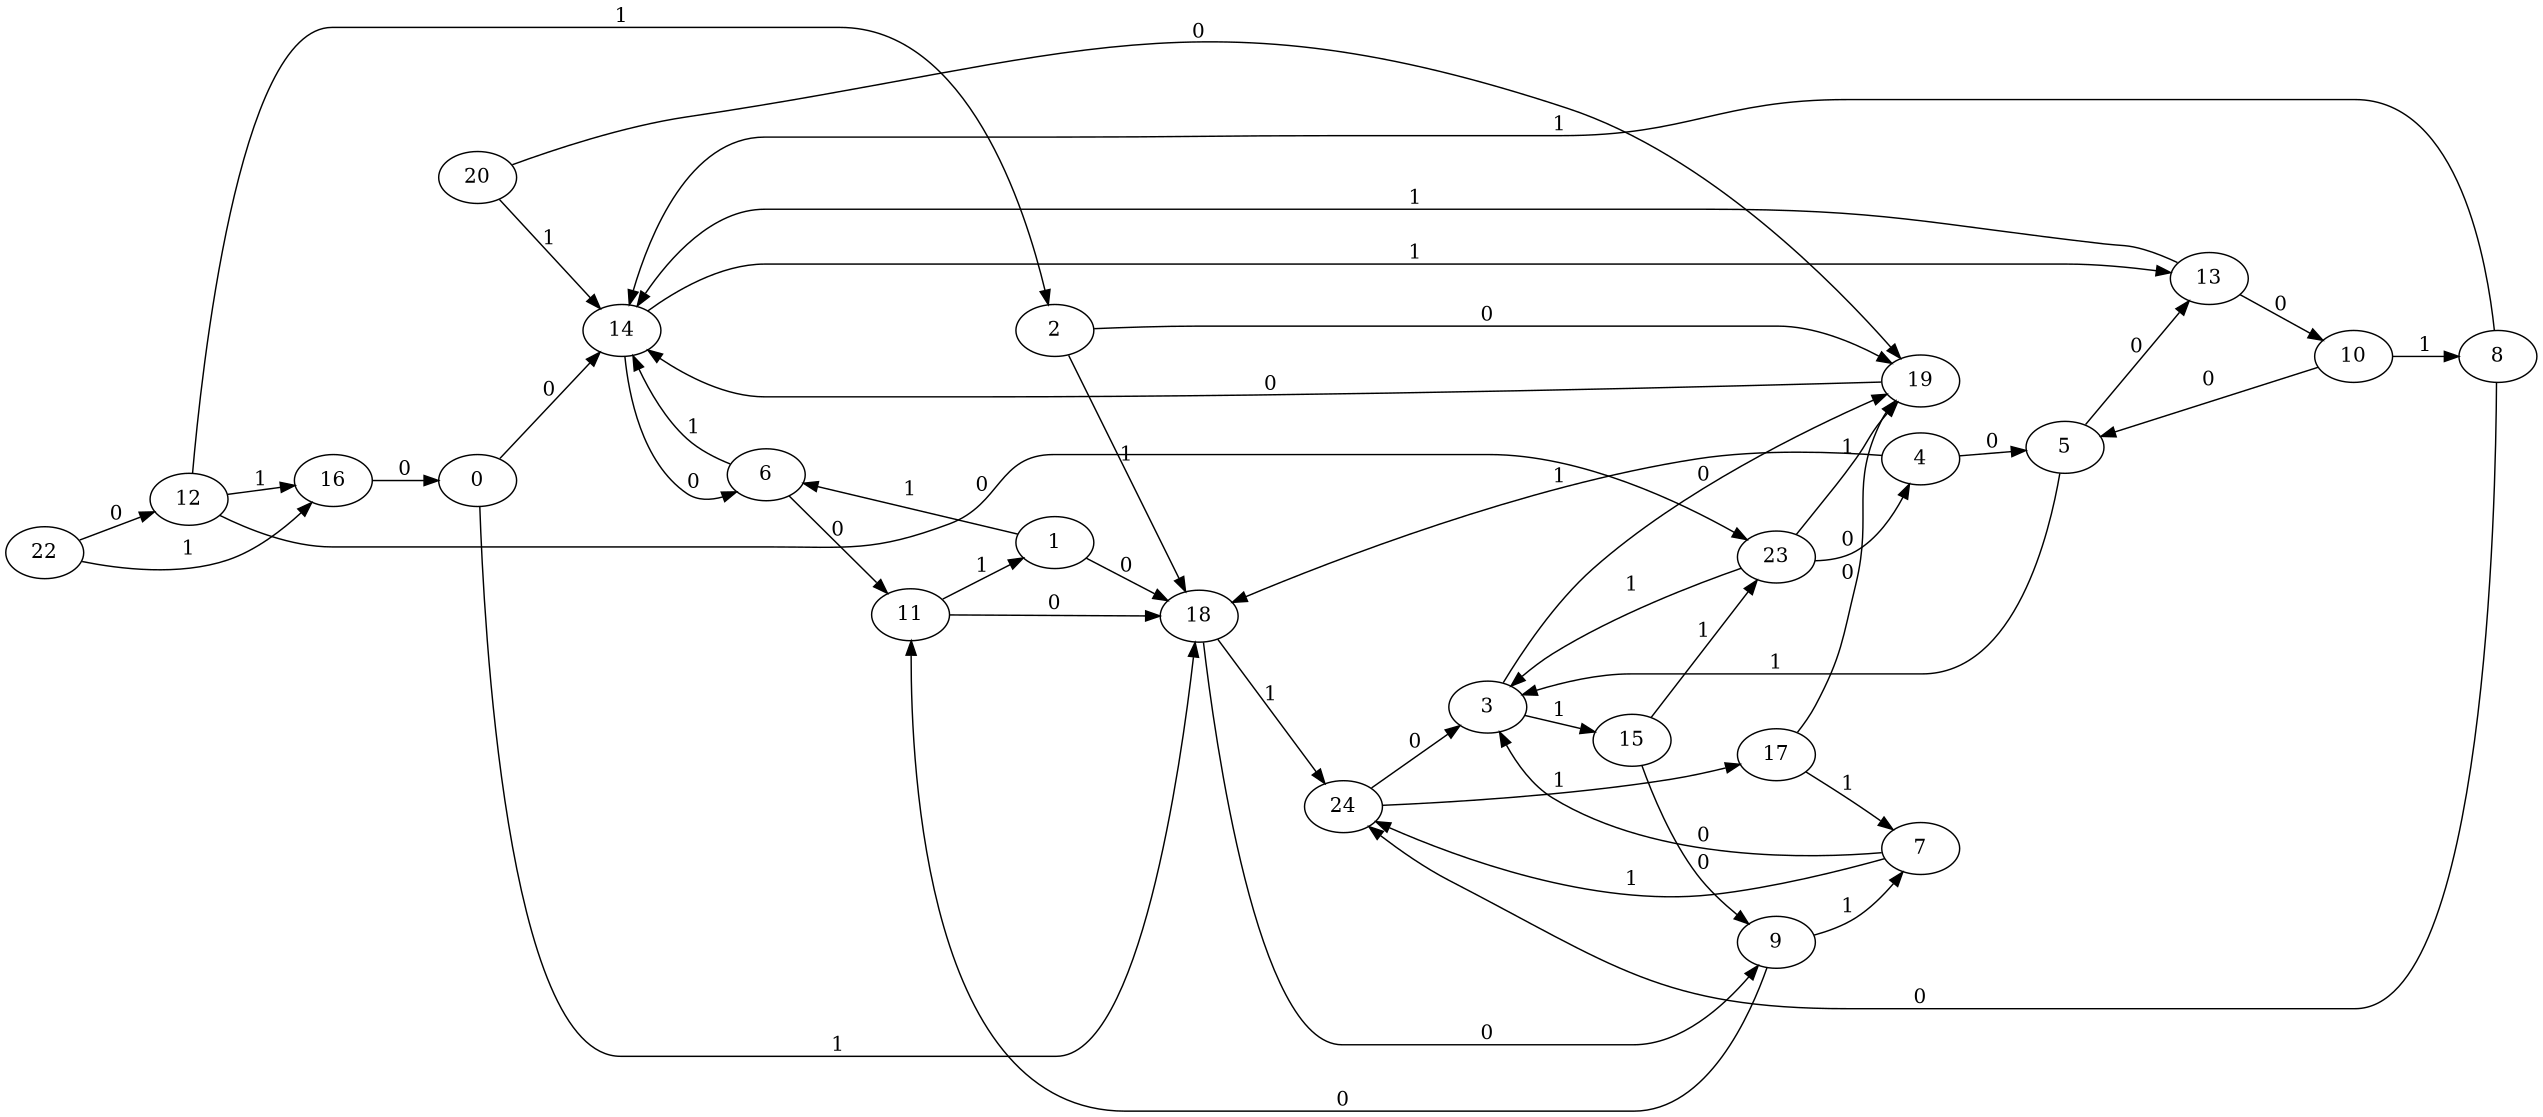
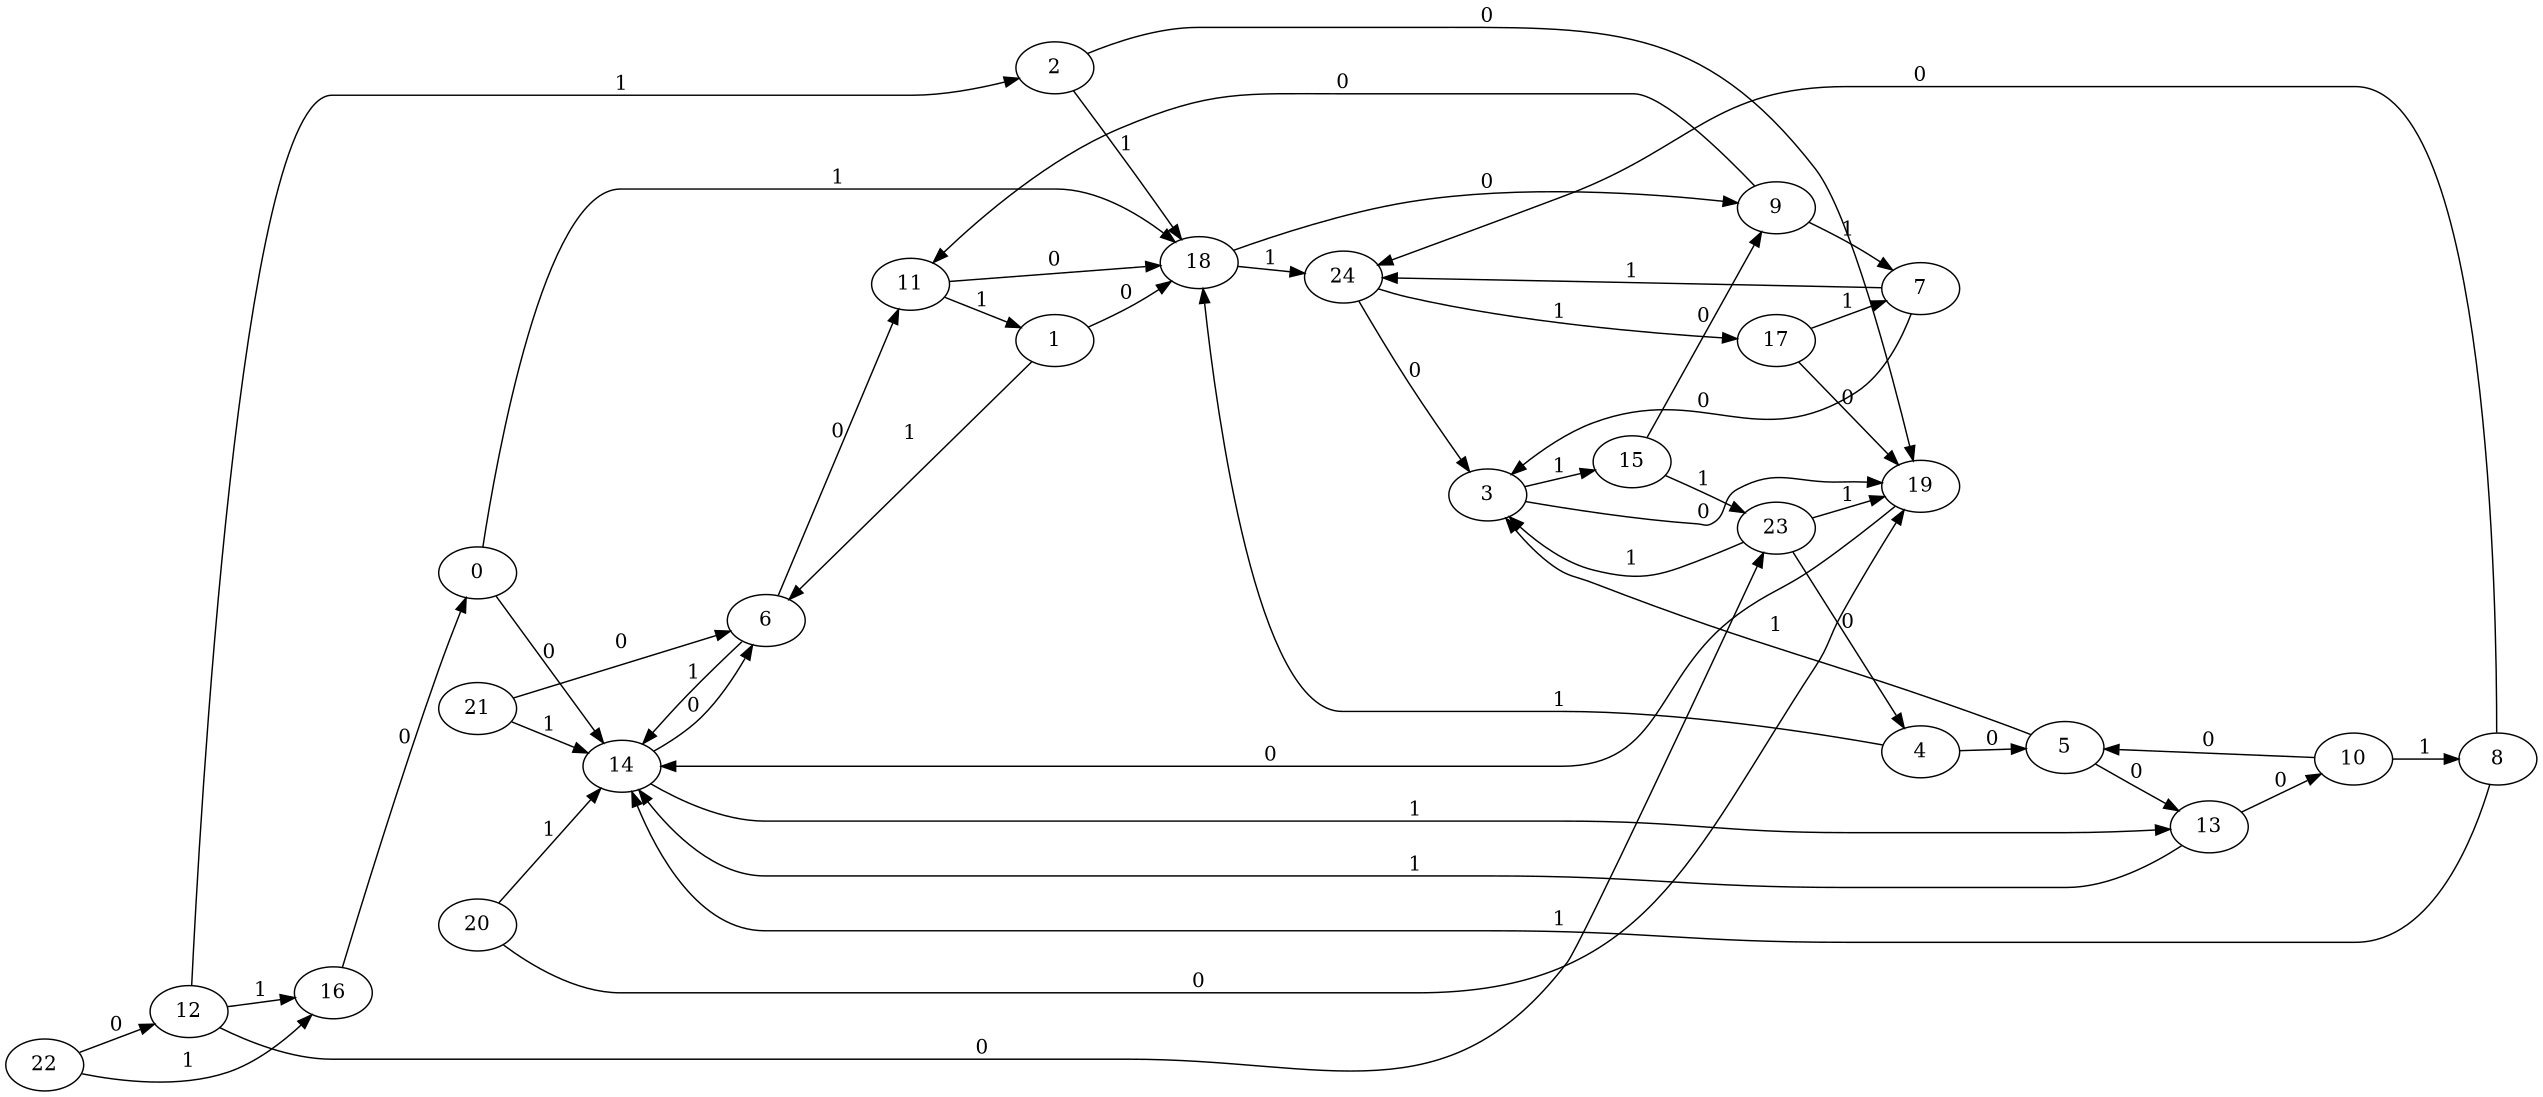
node "21": added
